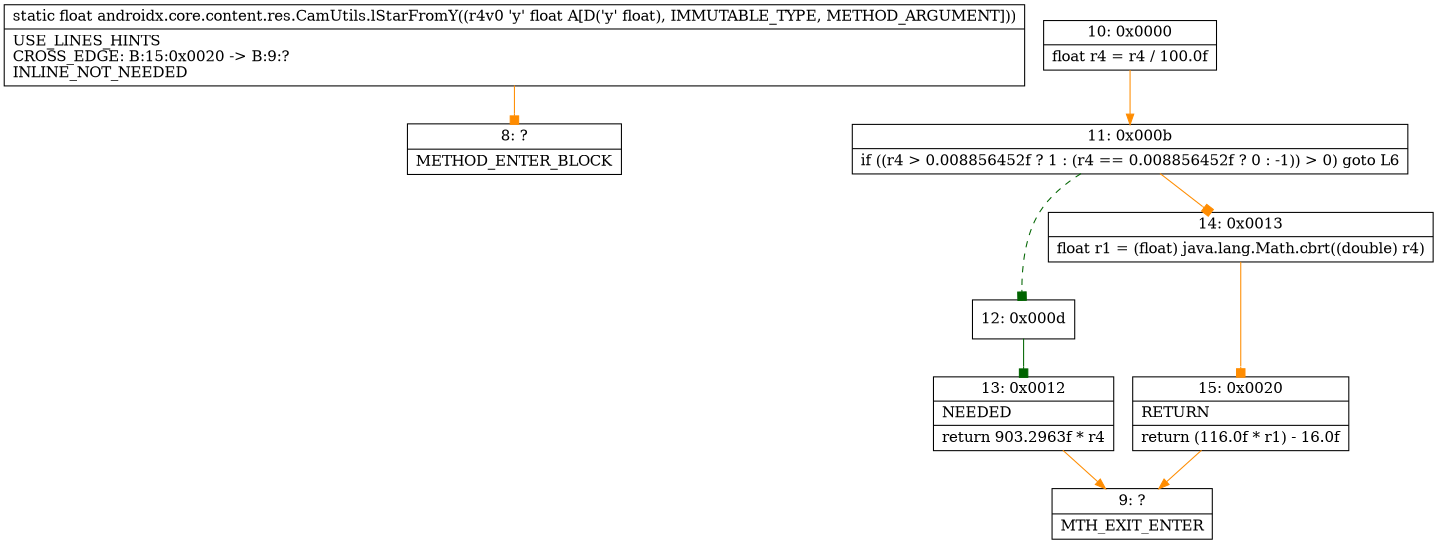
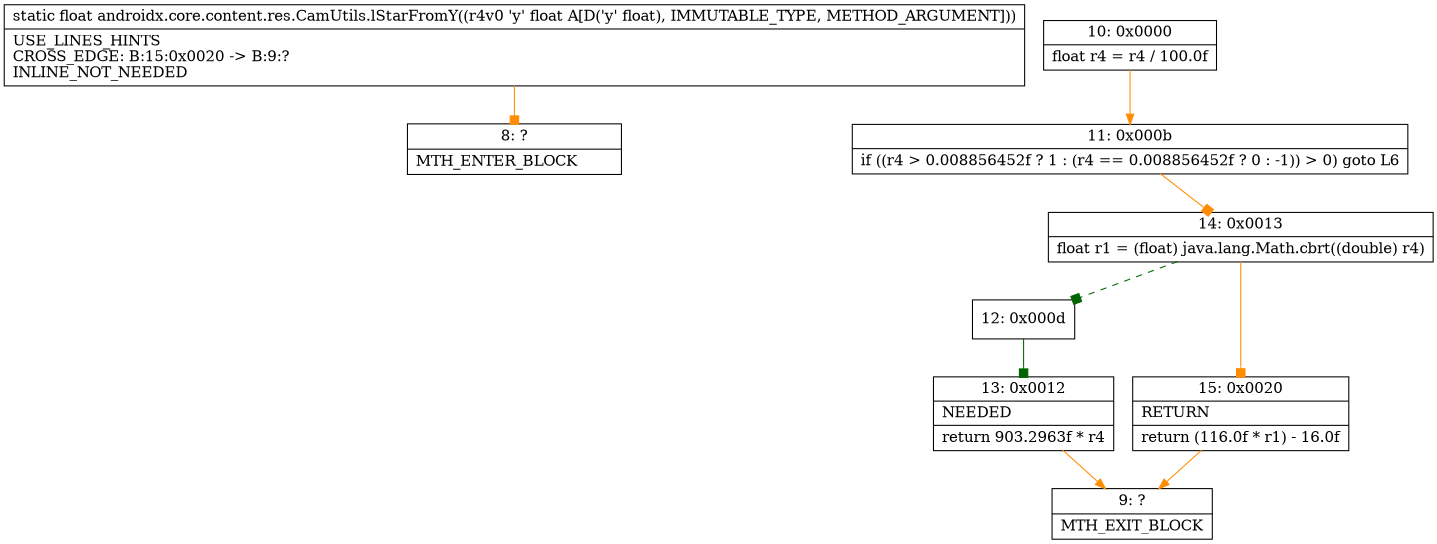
node "8: ?": text "METHOD_ENTER_BLOCK" -> "MTH_ENTER_BLOCK"
edge "11: 0x000b" -> "12: 0x000d": now "14: 0x0013" -> "12: 0x000d"
node "9: ?": text "MTH_EXIT_ENTER" -> "MTH_EXIT_BLOCK"
